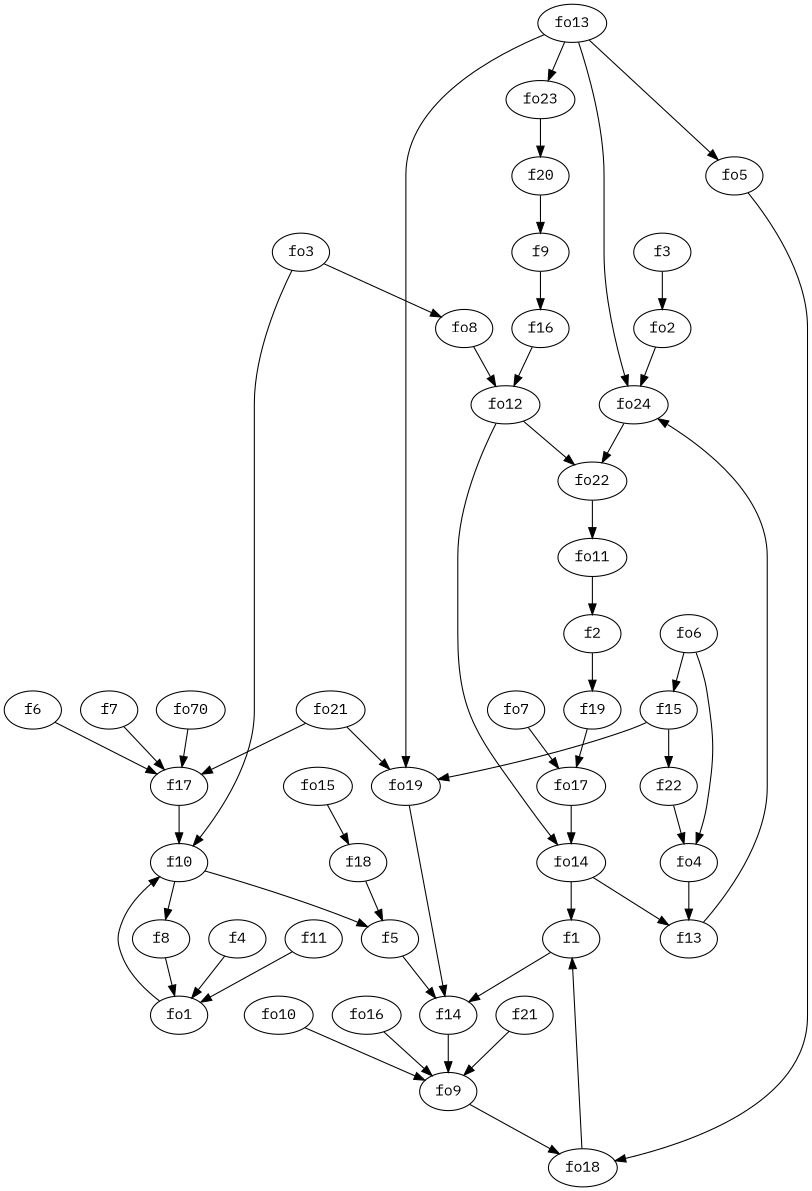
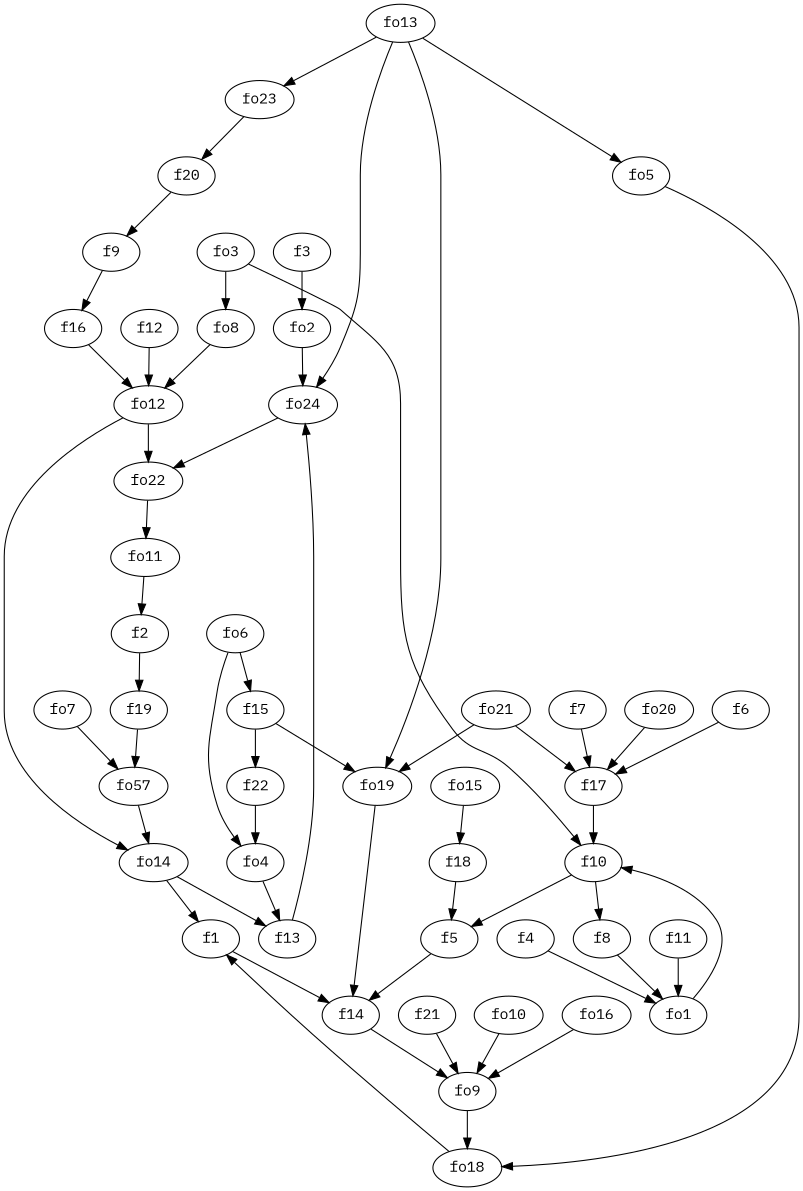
node "f12": added
node "fo70": label "fo70" -> "fo20"
node "fo17": label "fo17" -> "fo57"
